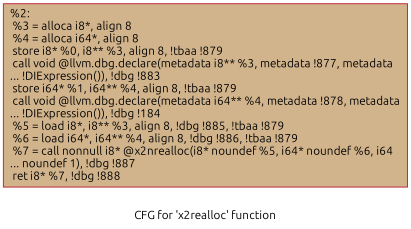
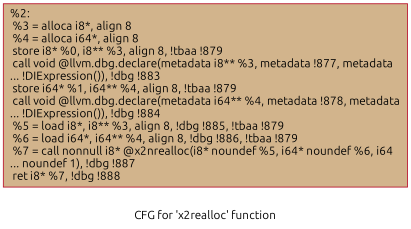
node "%2:": text "... !DIExpression()), !dbg !184" -> "... !DIExpression()), !dbg !884"
